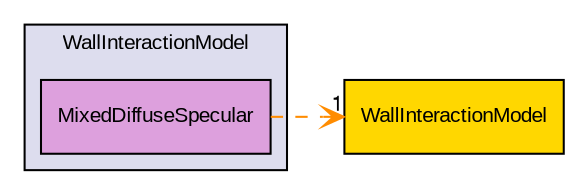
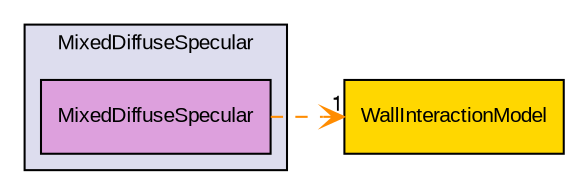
cluster "WallInteractionModel": label "WallInteractionModel" -> "MixedDiffuseSpecular"
